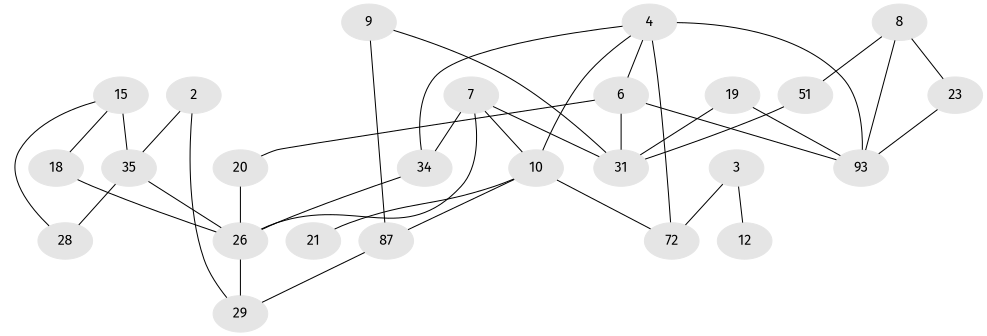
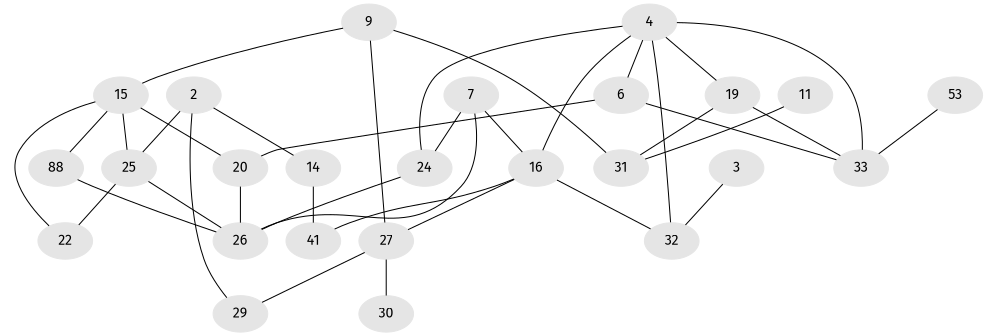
node "8": removed
edge "9" -- "15": added
edge "4" -- "19": added
node "51": label "51" -> "11"
node "23": label "23" -> "53"
edge "7" -- "31": removed
edge "15" -- "20": added
edge "6" -- "31": removed
node "18": label "18" -> "88"
node "35": label "35" -> "25"
node "14": added
node "34": label "34" -> "24"
node "10": label "10" -> "16"
node "93": label "93" -> "33"
node "28": label "28" -> "22"
node "21": label "21" -> "41"
node "87": label "87" -> "27"
node "72": label "72" -> "32"
node "12": removed
edge "26" -- "29": removed
node "30": added
